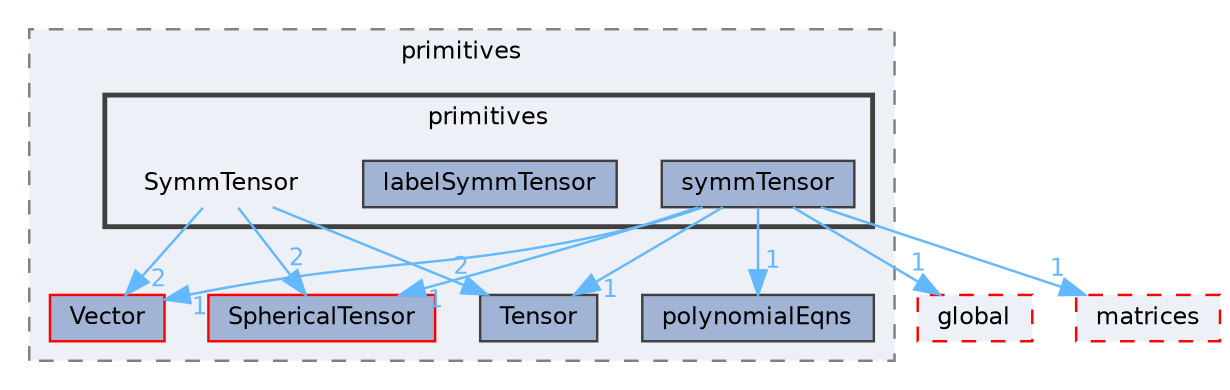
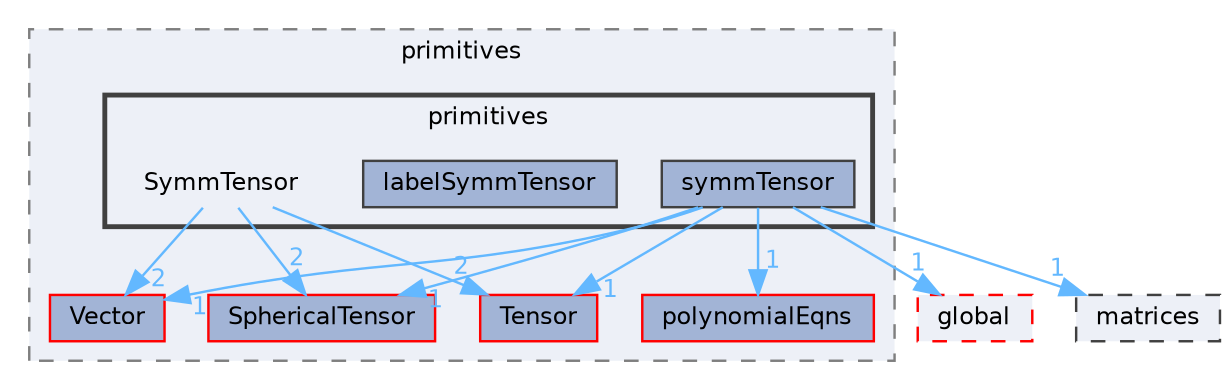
node "Tensor": color grey25 -> red
node "polynomialEqns": color grey25 -> red
node "matrices": color red -> grey25
